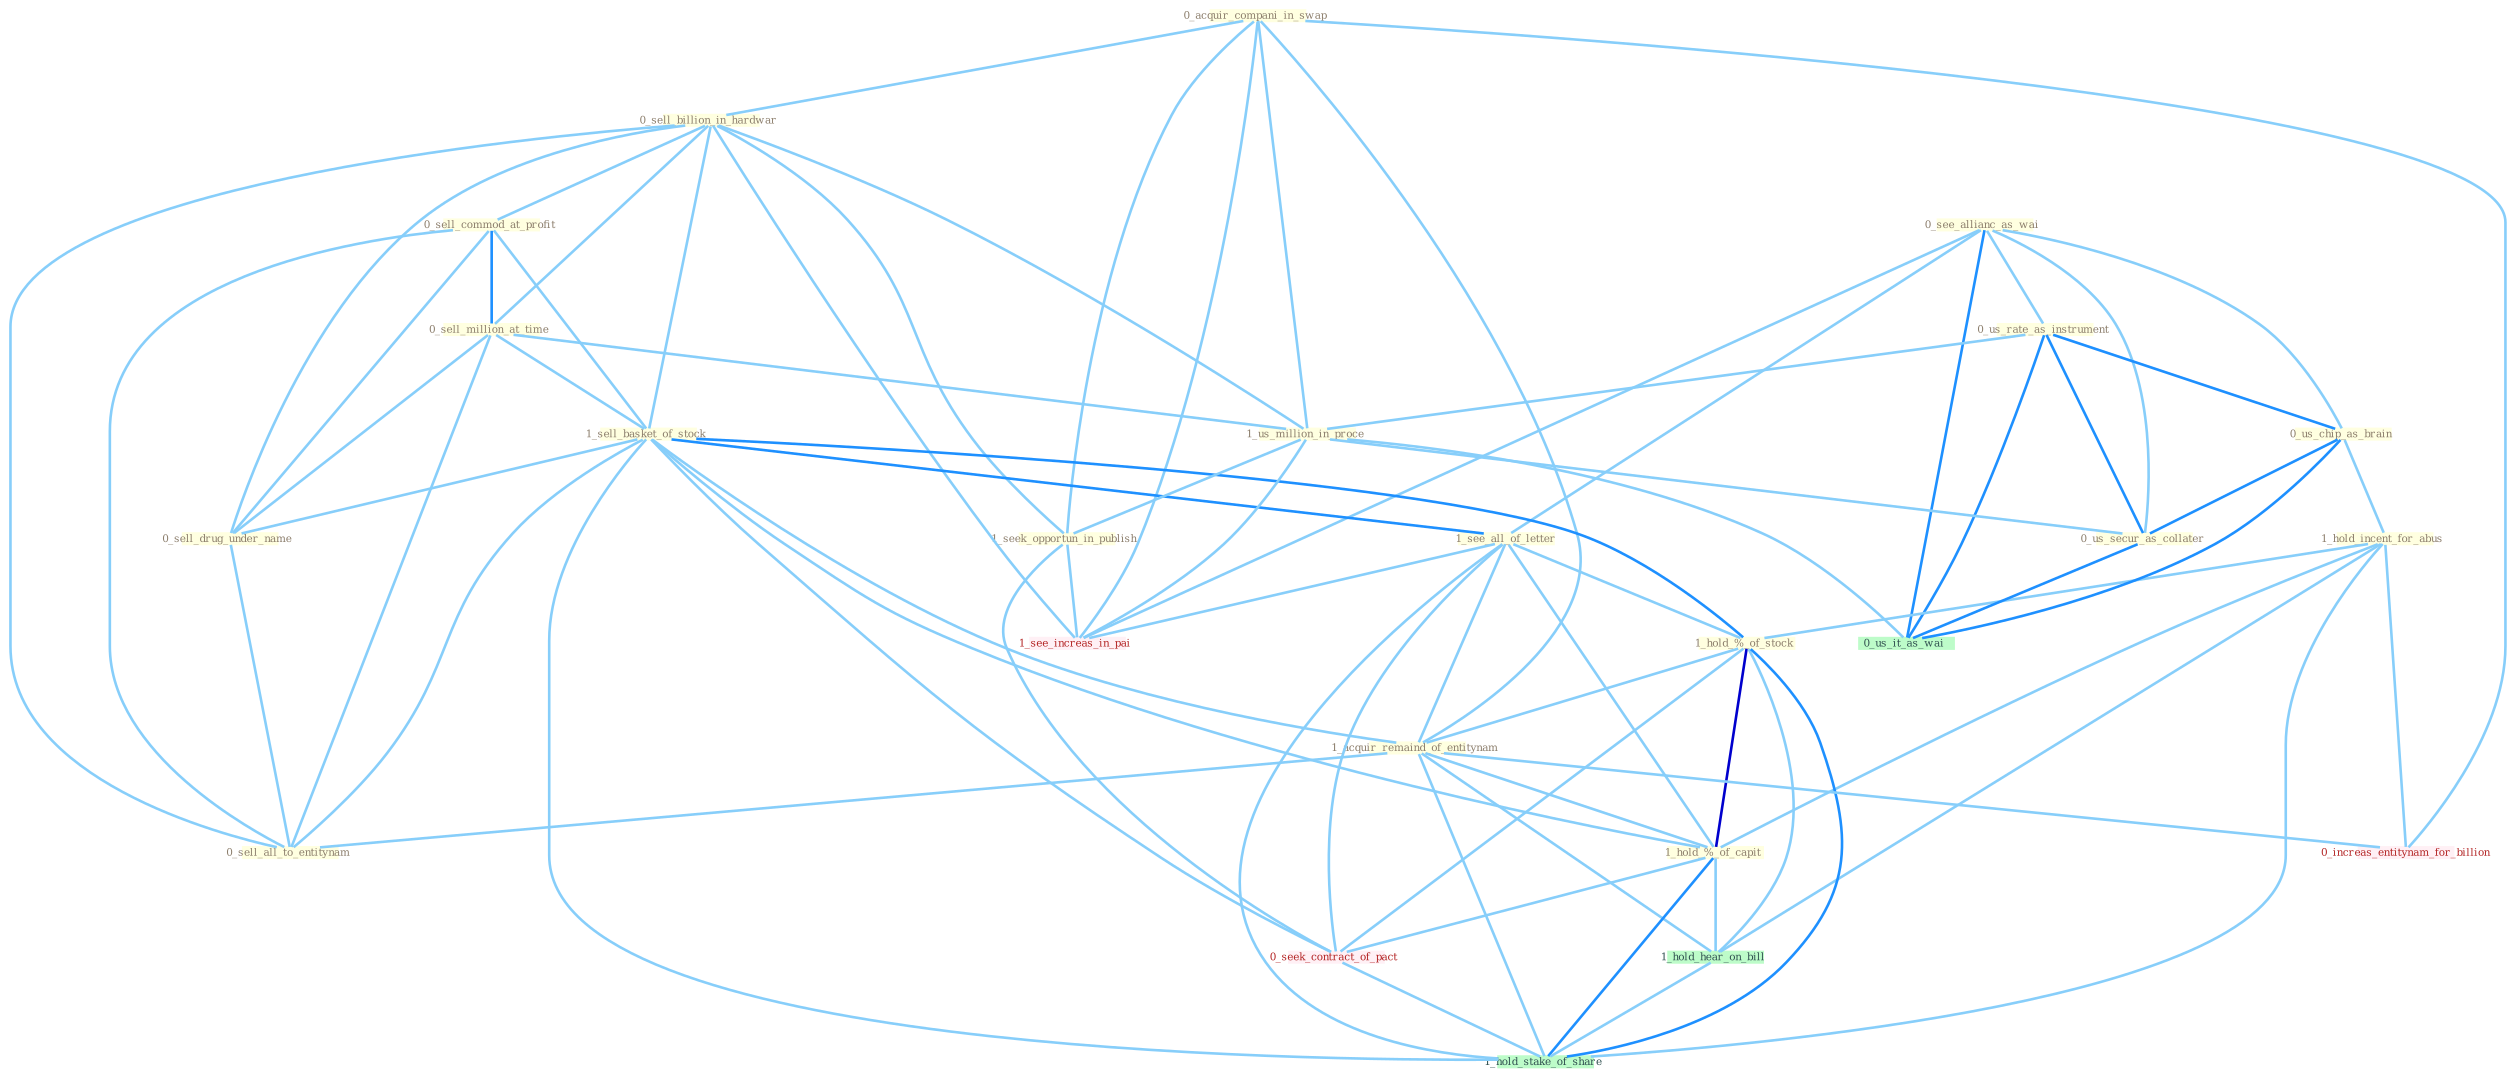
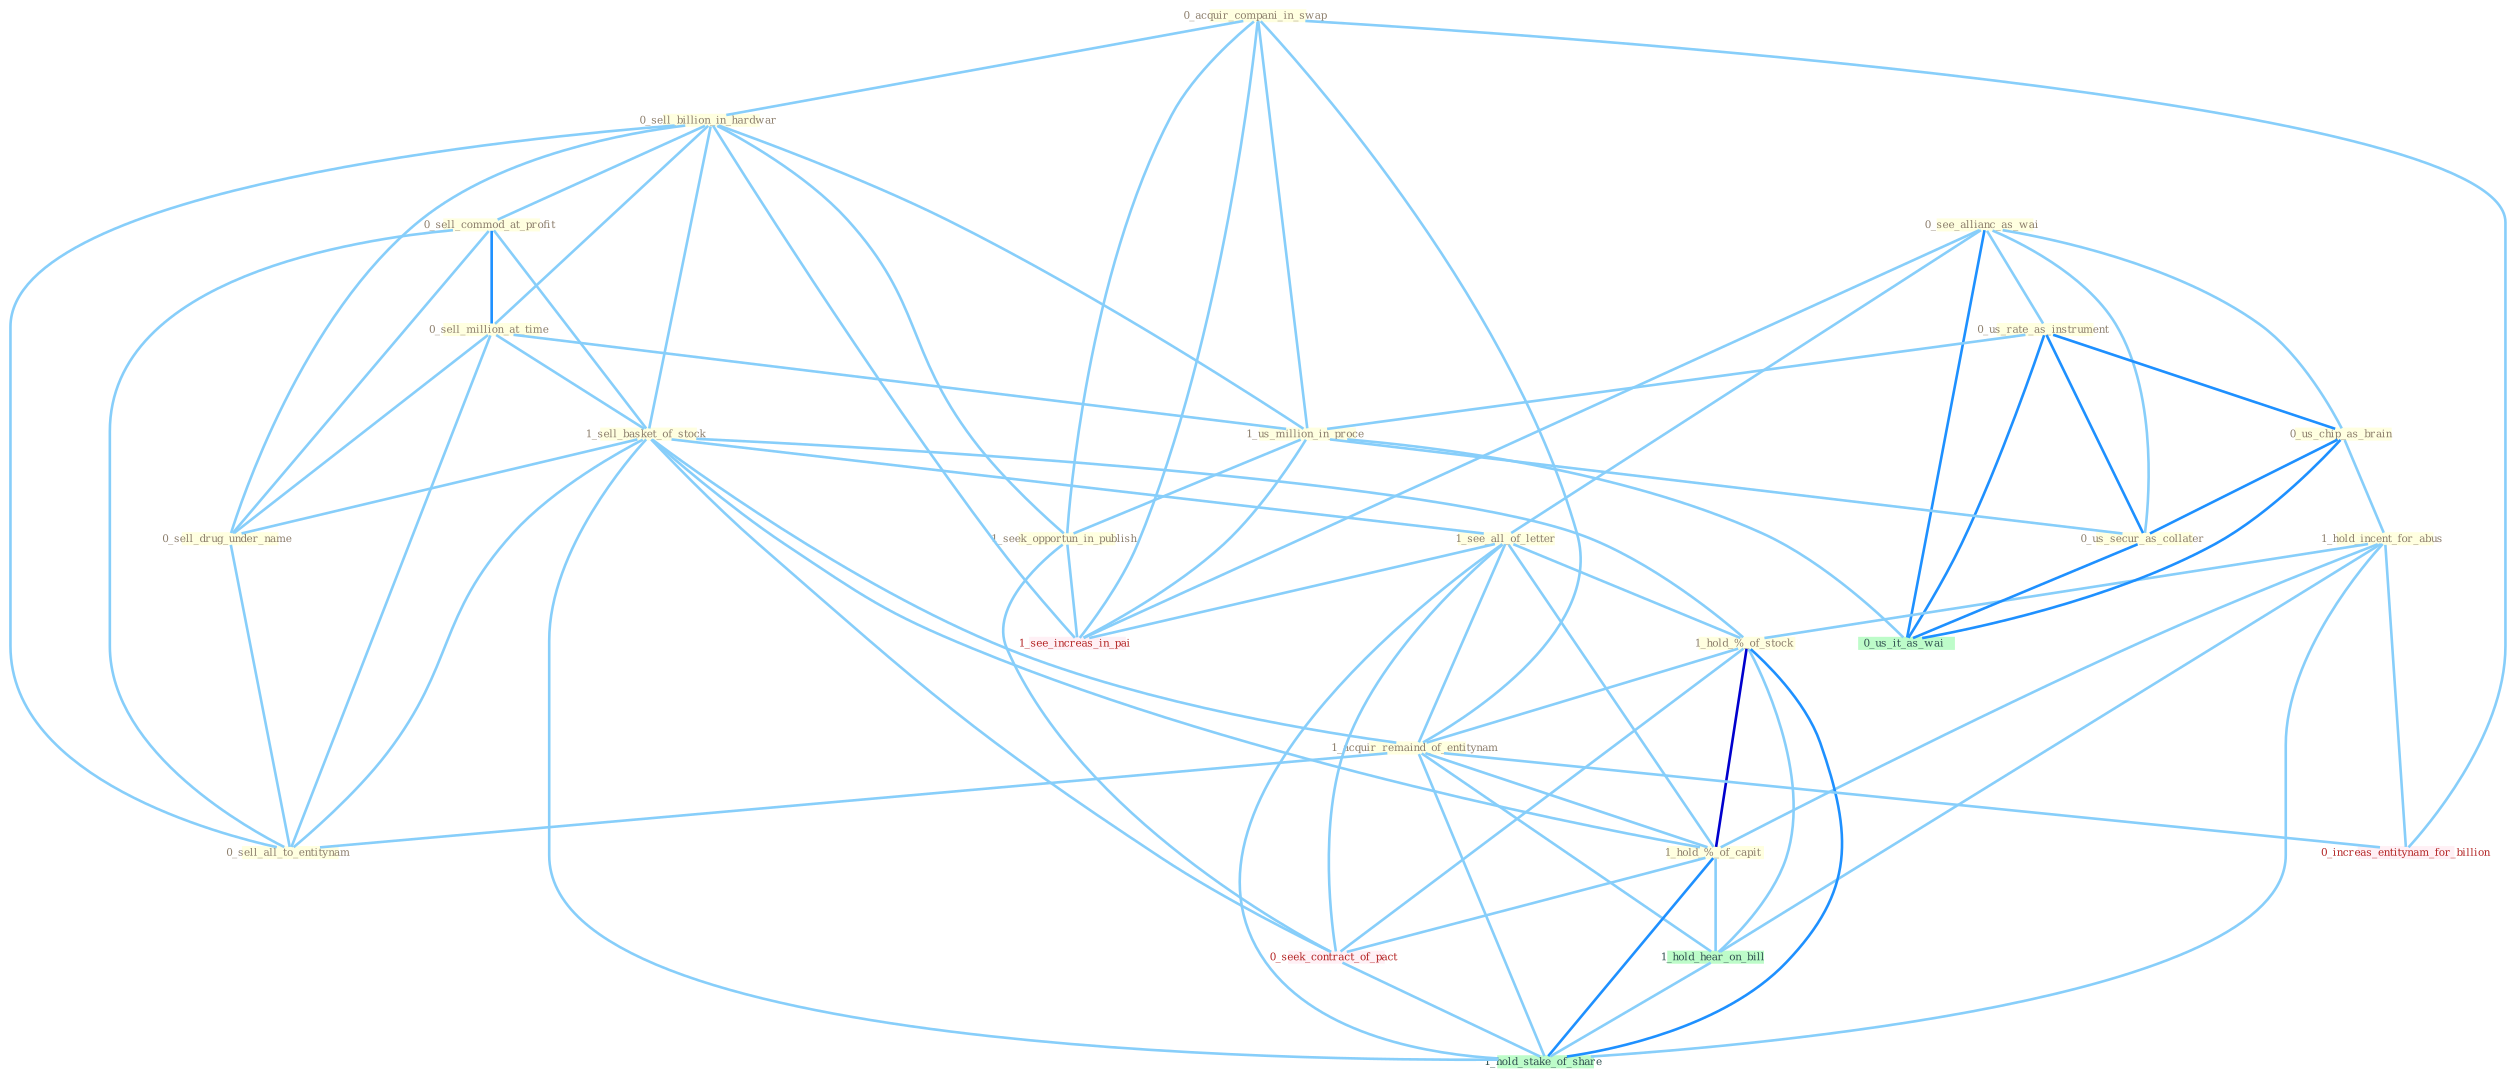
edge "1_sell_basket_of_stock" -- "1_hold_%_of_stock": color #1e90ff -> #87cefa
edge "1_sell_basket_of_stock" -- "1_see_all_of_letter": color #1e90ff -> #87cefa
